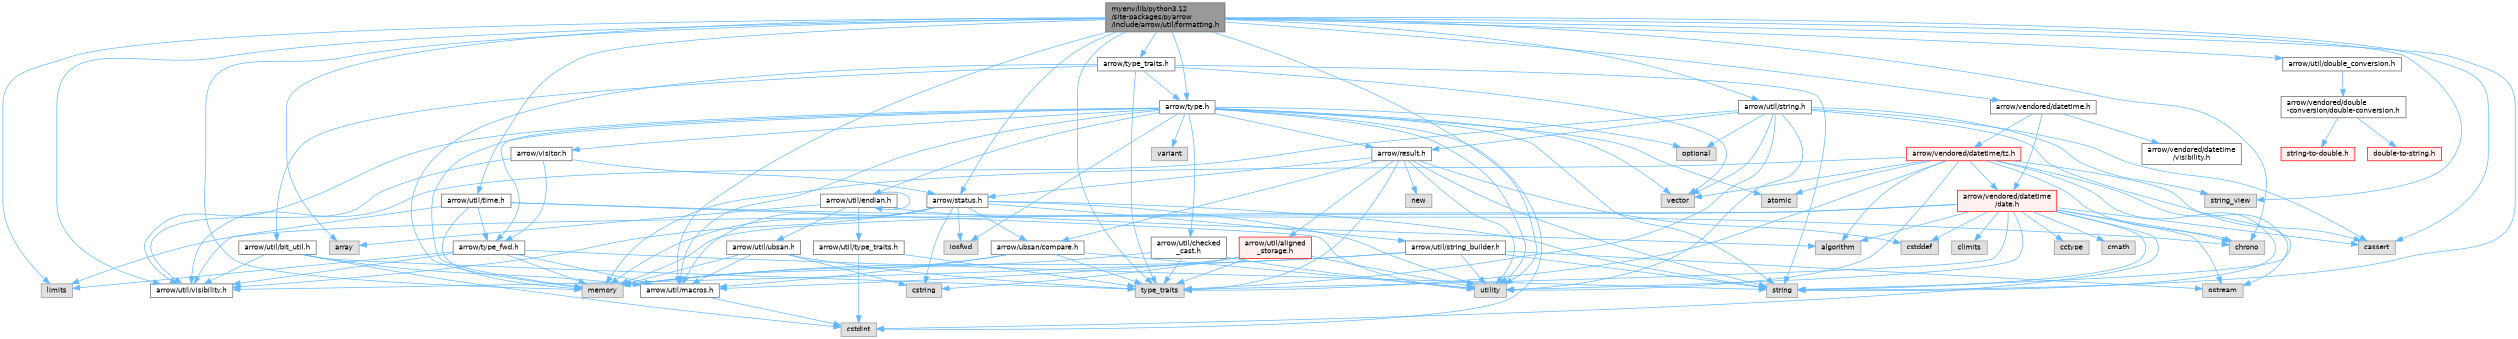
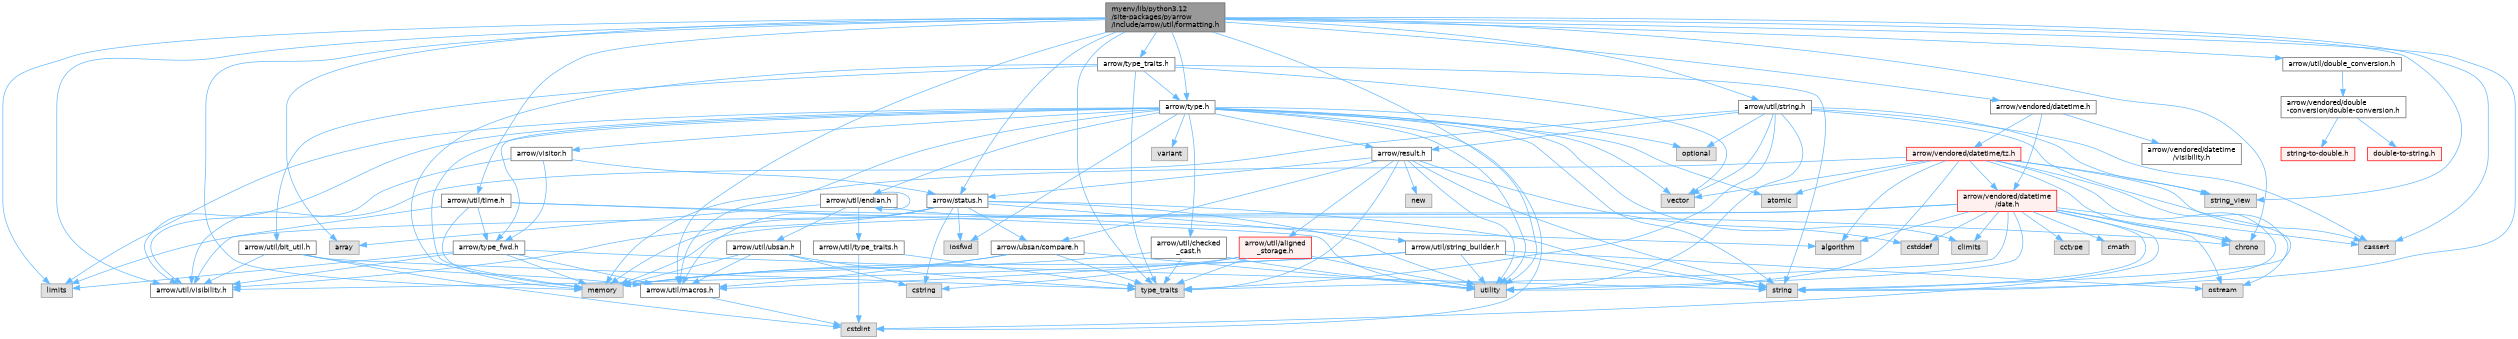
edge "arrow/type.h" -> "limits": added
edge "arrow/type.h" -> "climits": added
edge "arrow/vendored/datetime/tz.h" -> "type_traits": now "arrow/vendored/datetime/tz.h" -> "string_view"
